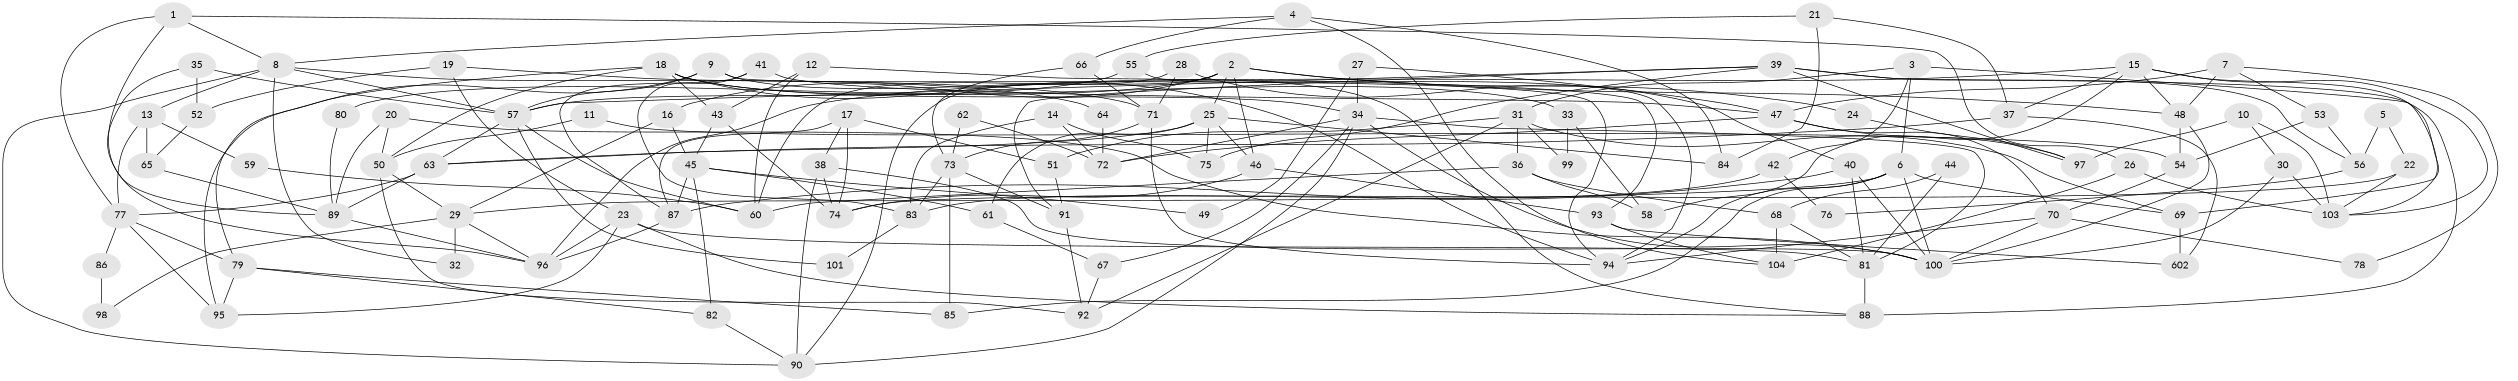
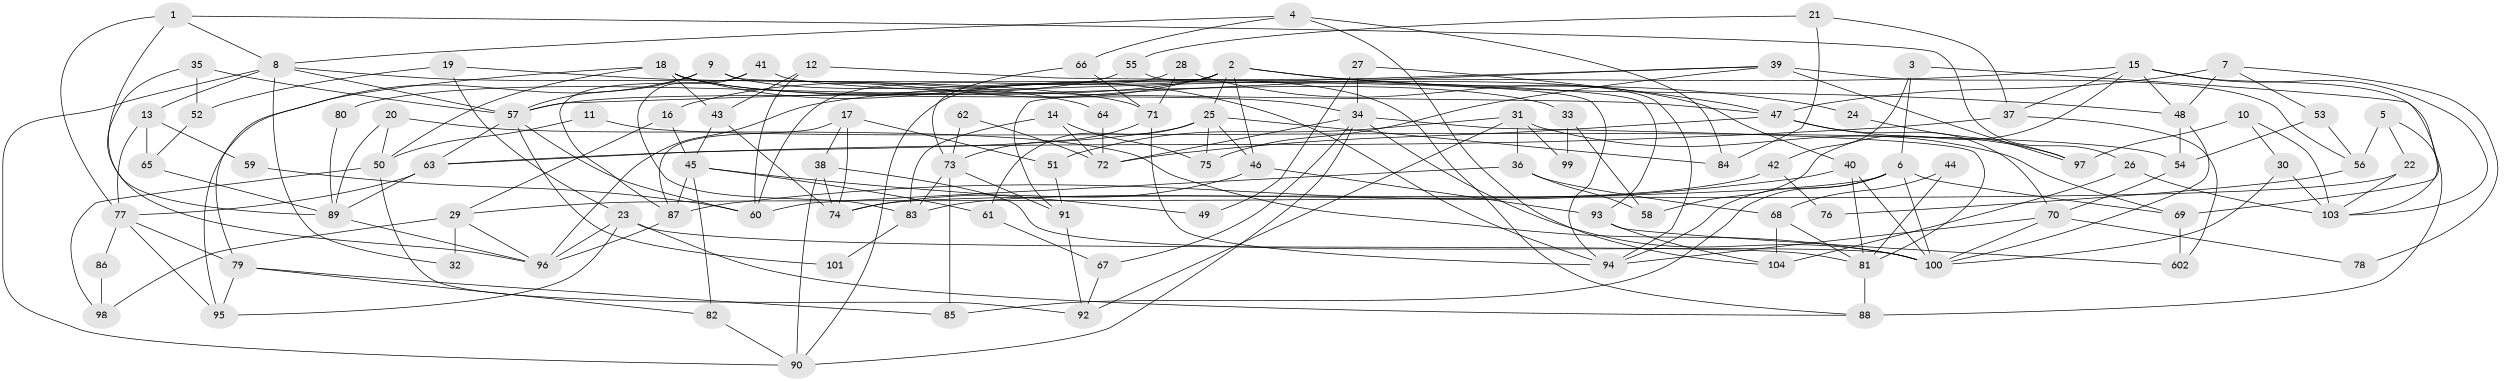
edge "3" -- "31": removed
edge "39" -- "88": now "5" -- "88"
edge "50" -- "29": now "50" -- "98"
